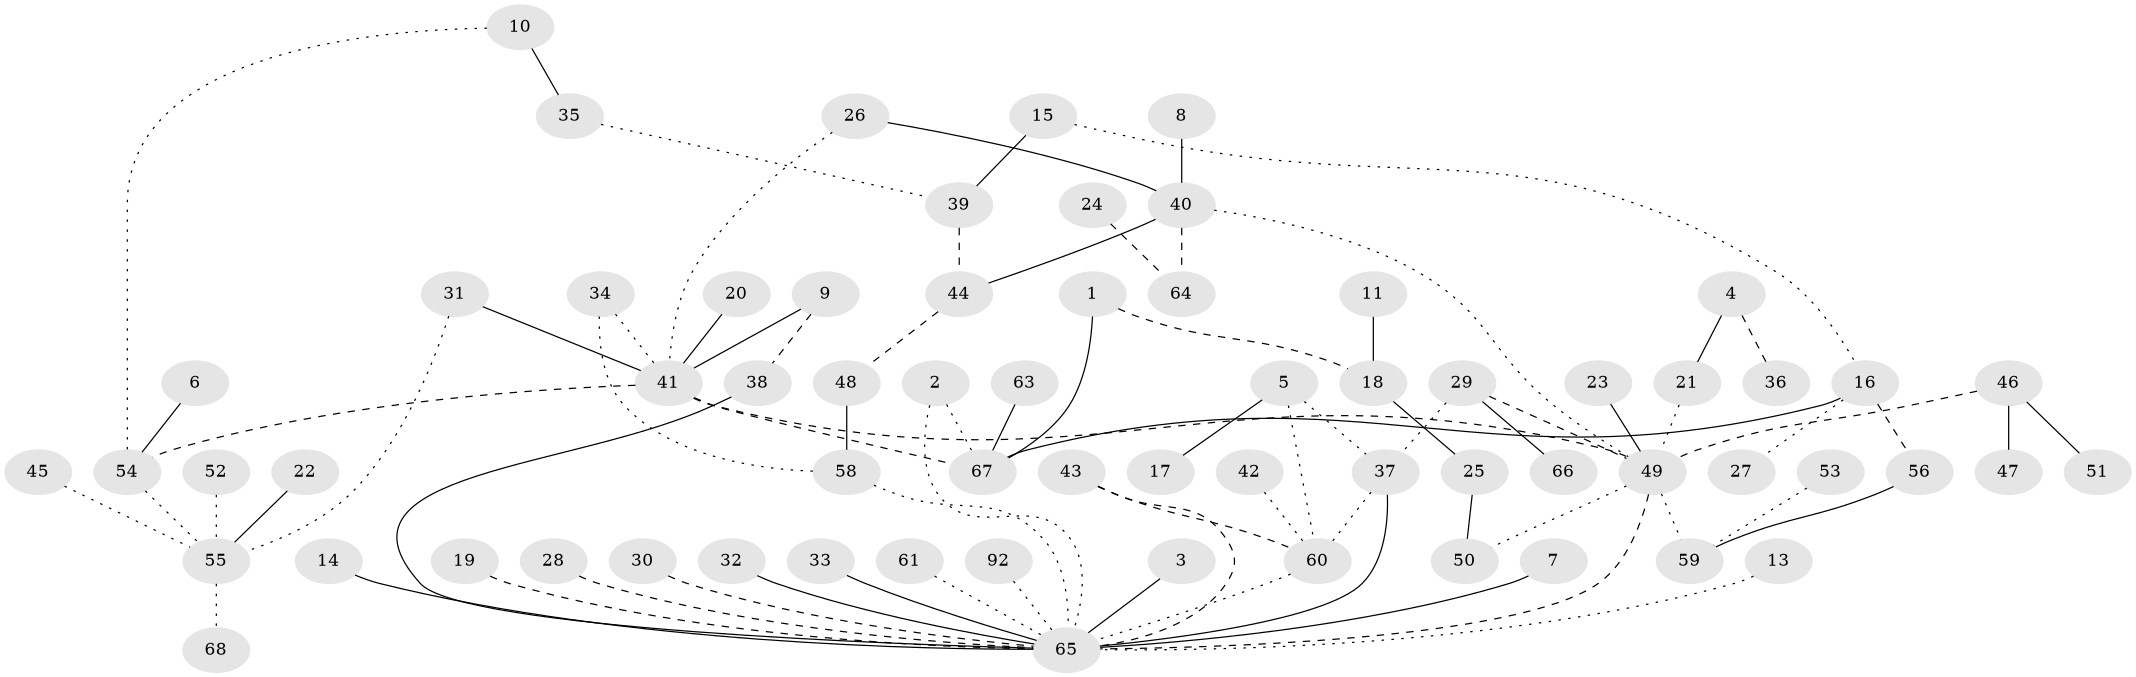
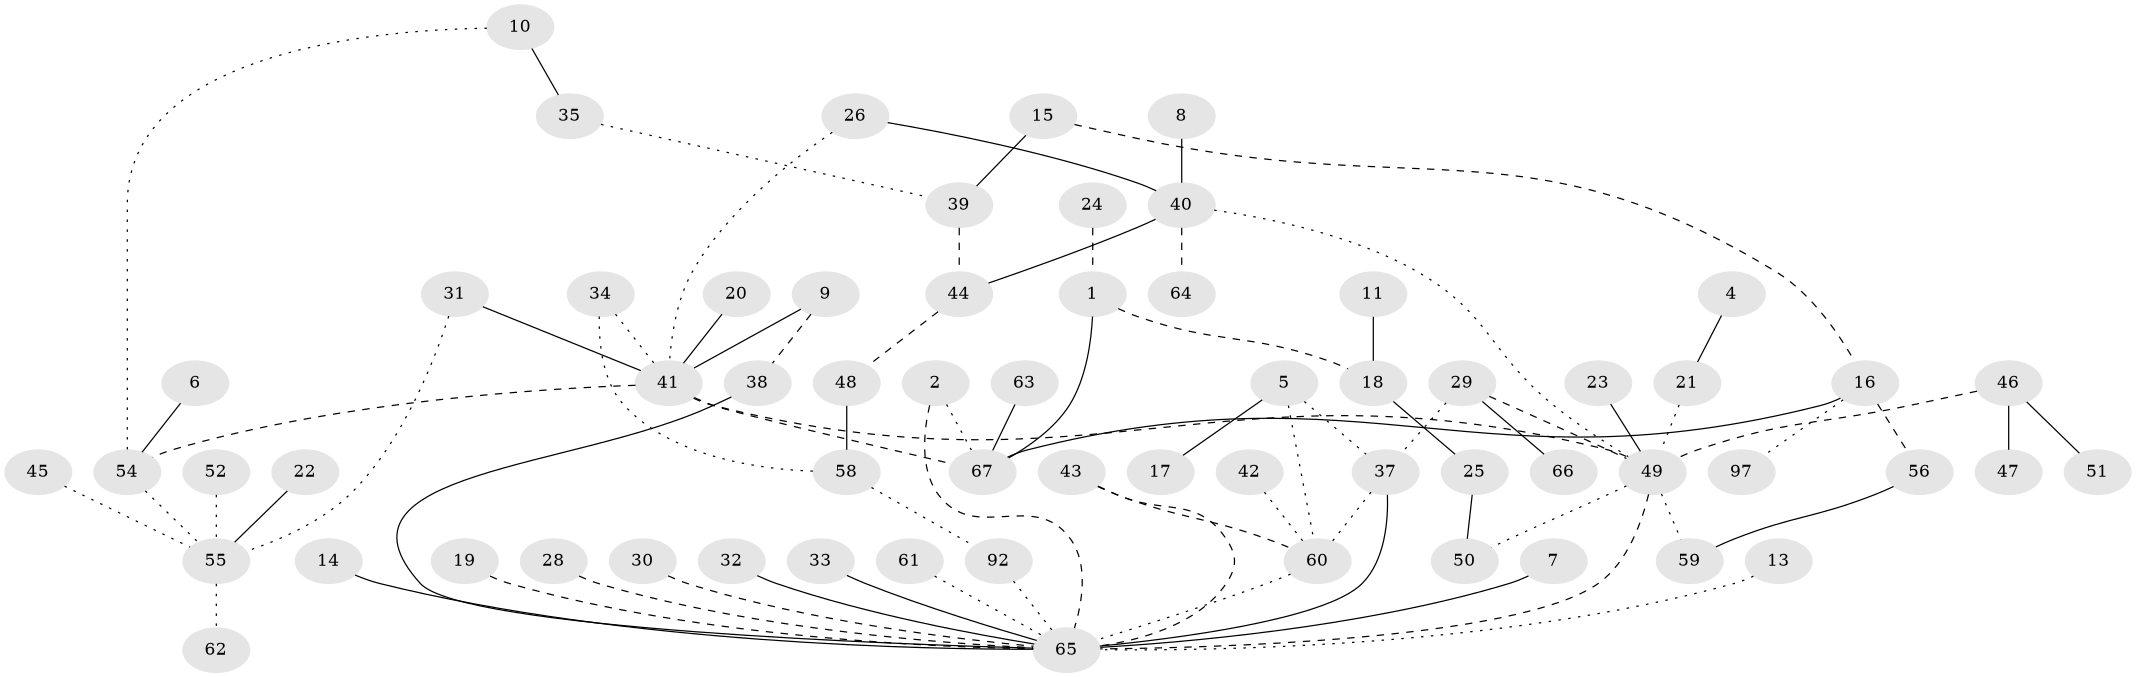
edge "15" -- "16": style dotted -> dashed
edge "24" -- "64": now "24" -- "1"
node "36": removed
node "27": label "27" -> "97"
node "53": removed
edge "58" -- "65": now "58" -- "92"
edge "2" -- "65": style dotted -> dashed
node "3": removed
node "68": label "68" -> "62"
